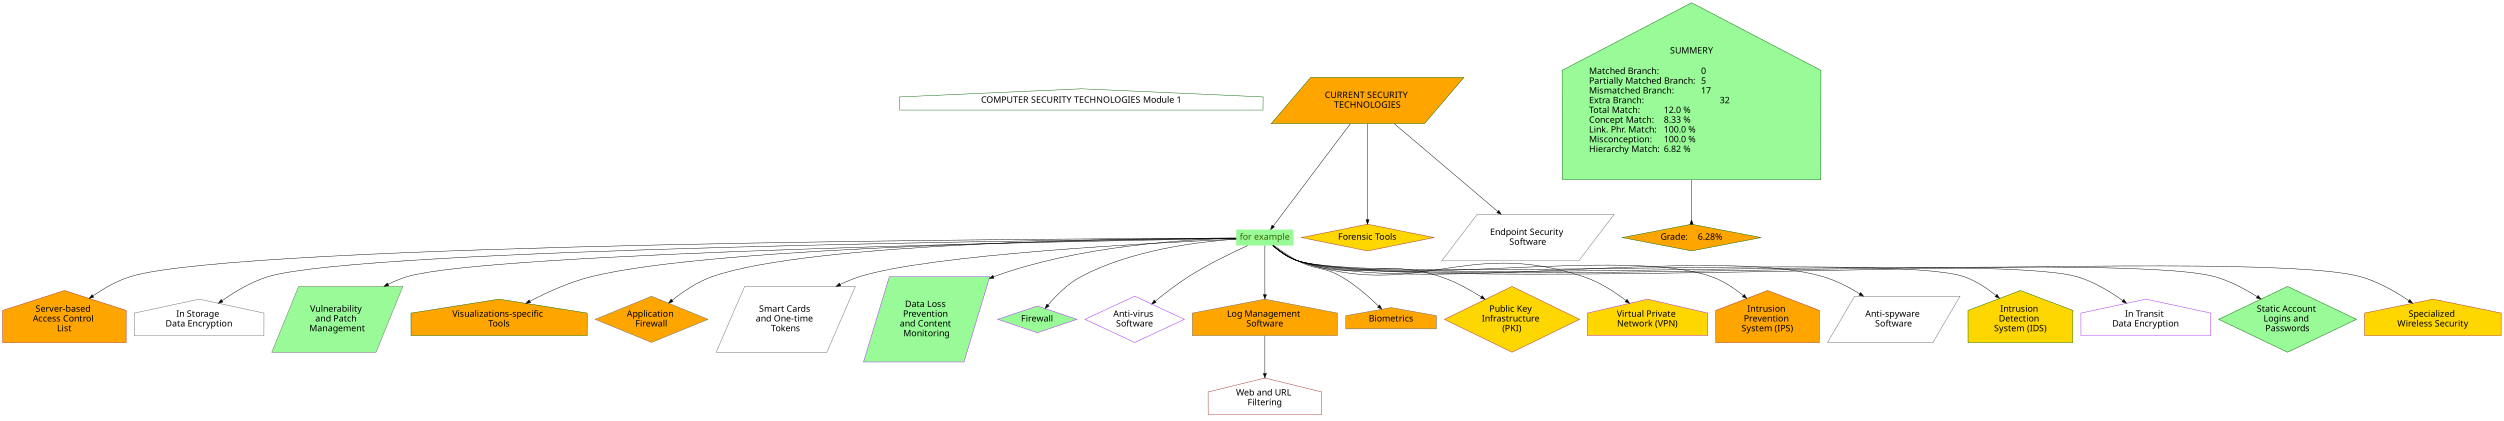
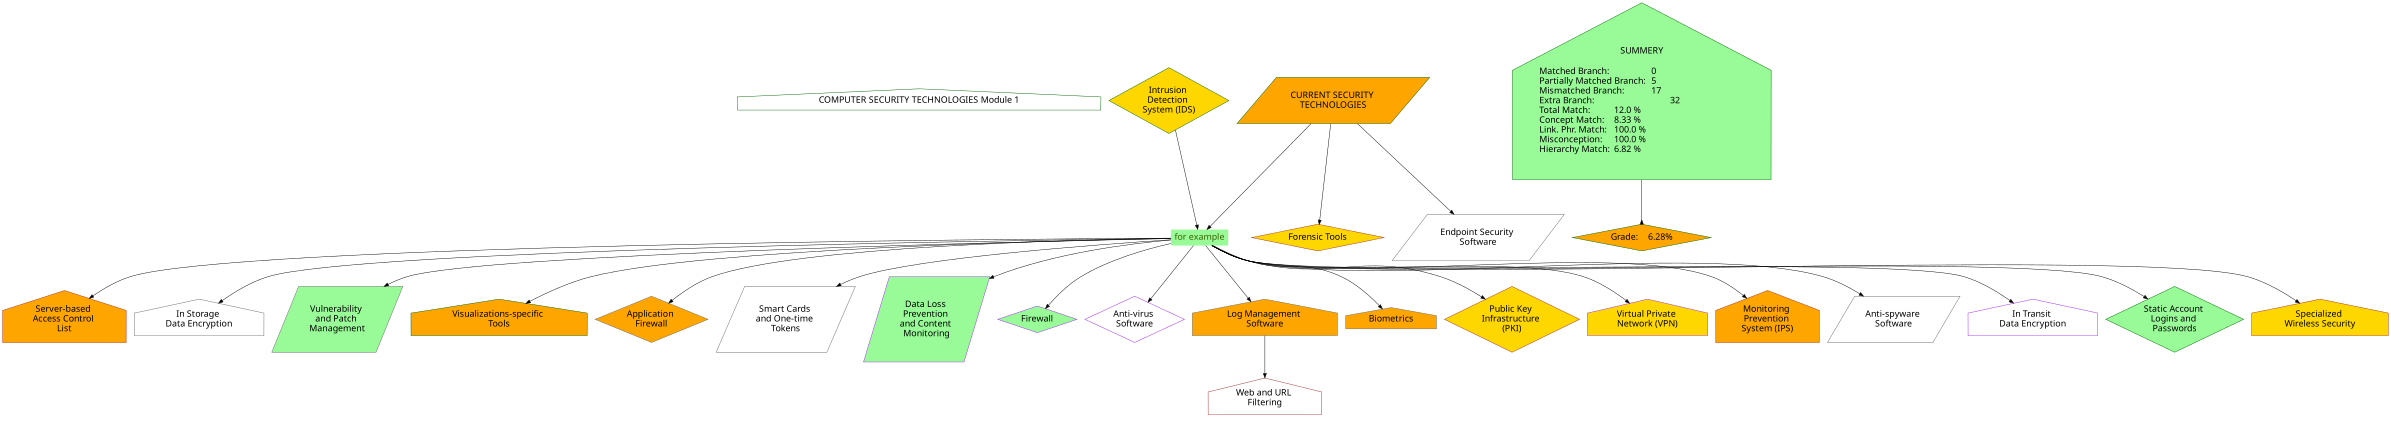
edge "for example" -> "Intrusion Detection System (IDS)": reversed
node "Intrusion Prevention System (IPS)": label "Intrusion Prevention System (IPS)" -> "Monitoring Prevention System (IPS)"
node "Intrusion Detection System (IDS)": shape house -> diamond
